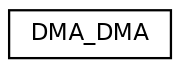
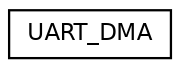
node "DMA_DMA": label "DMA_DMA" -> "UART_DMA"
